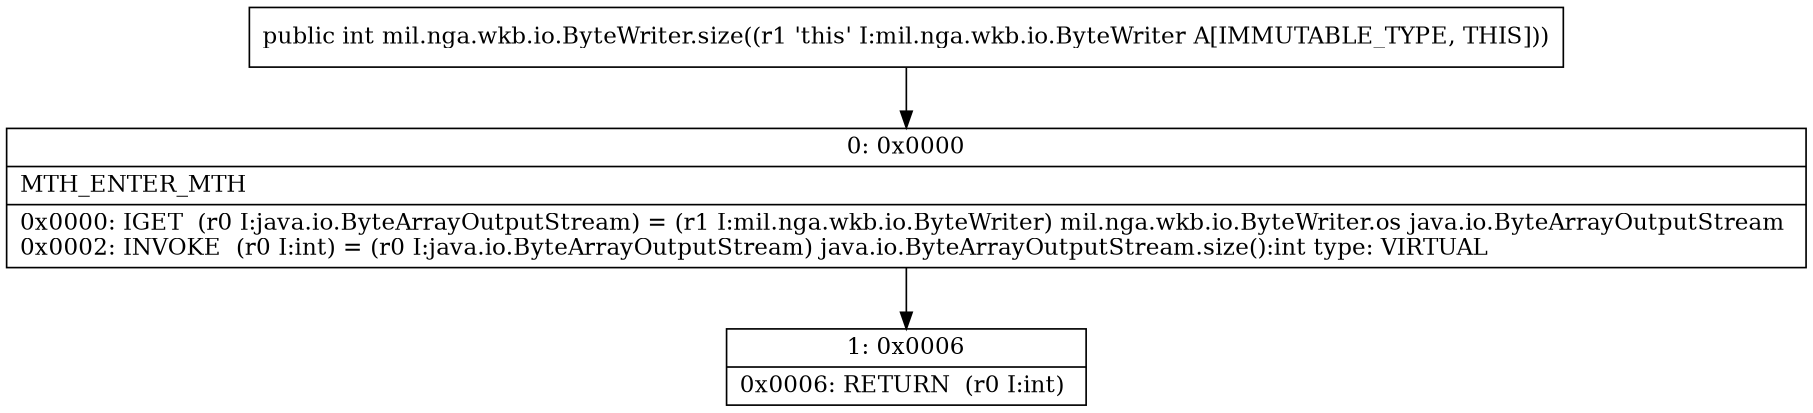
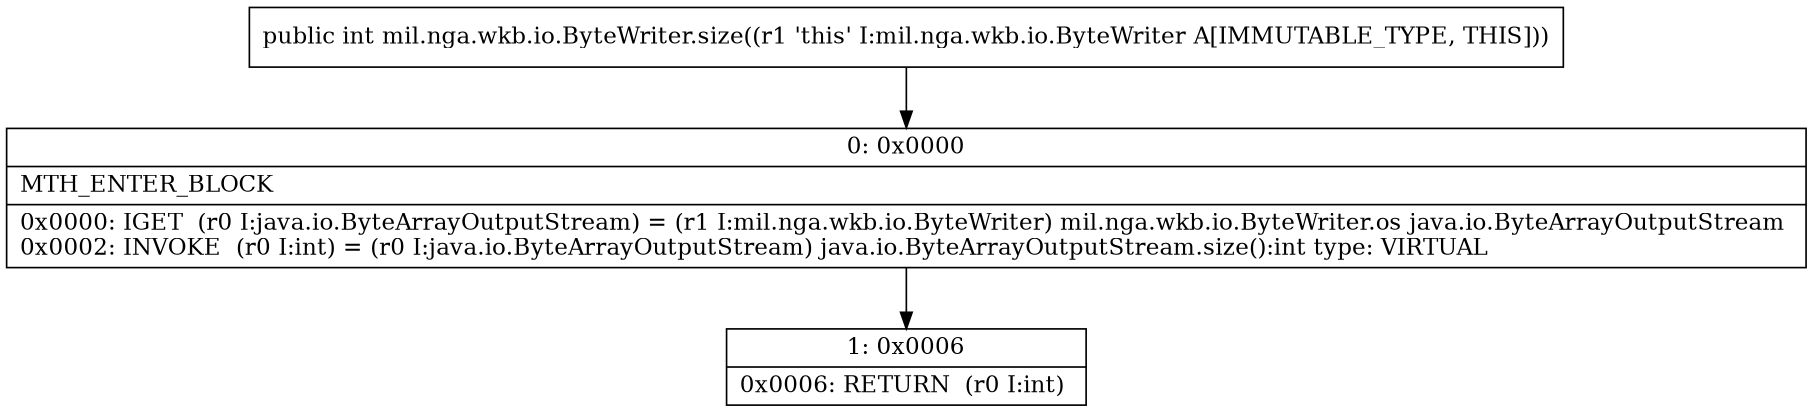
node "0: 0x0000": text "MTH_ENTER_MTH" -> "MTH_ENTER_BLOCK"
